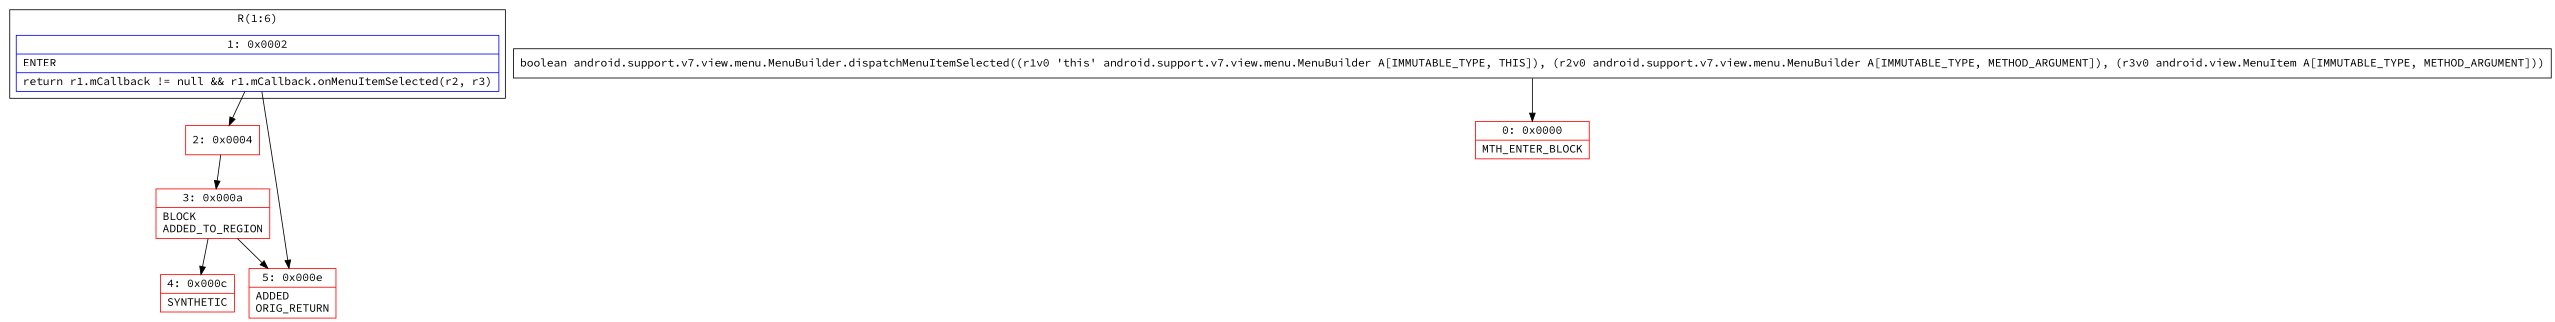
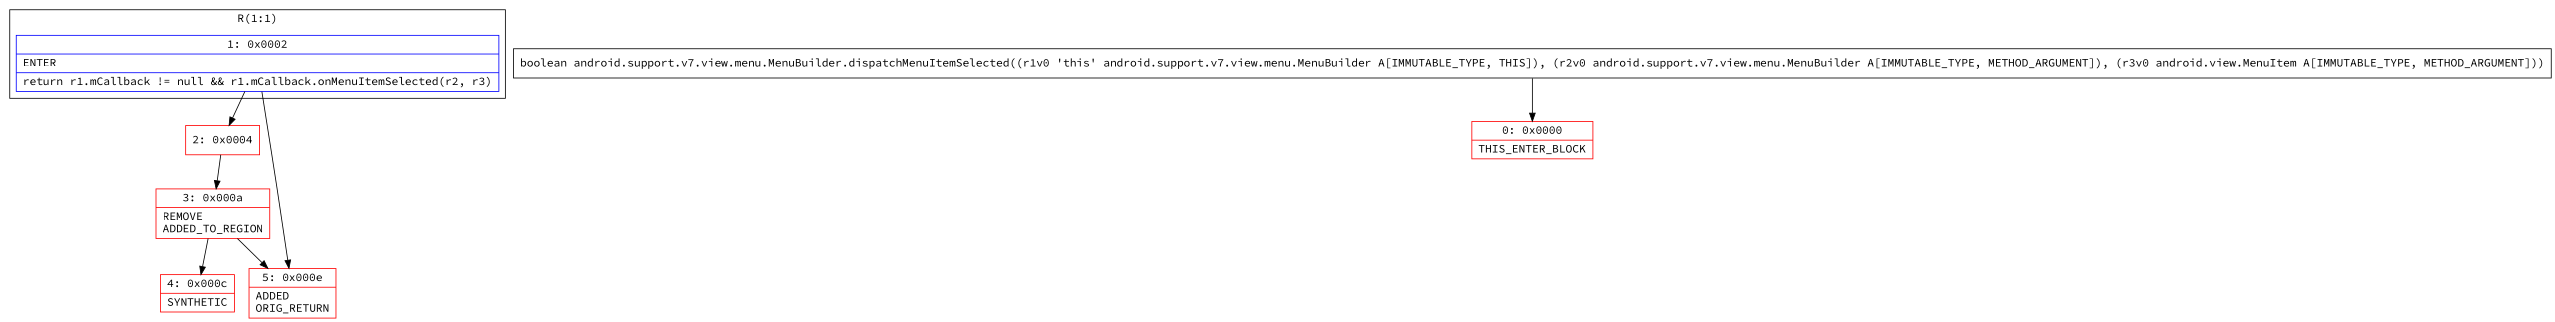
cluster "R(1:6)": label "R(1:6)" -> "R(1:1)"
node "0: 0x0000": text "MTH_ENTER_BLOCK" -> "THIS_ENTER_BLOCK"
node "3: 0x000a": text "BLOCK" -> "REMOVE"
